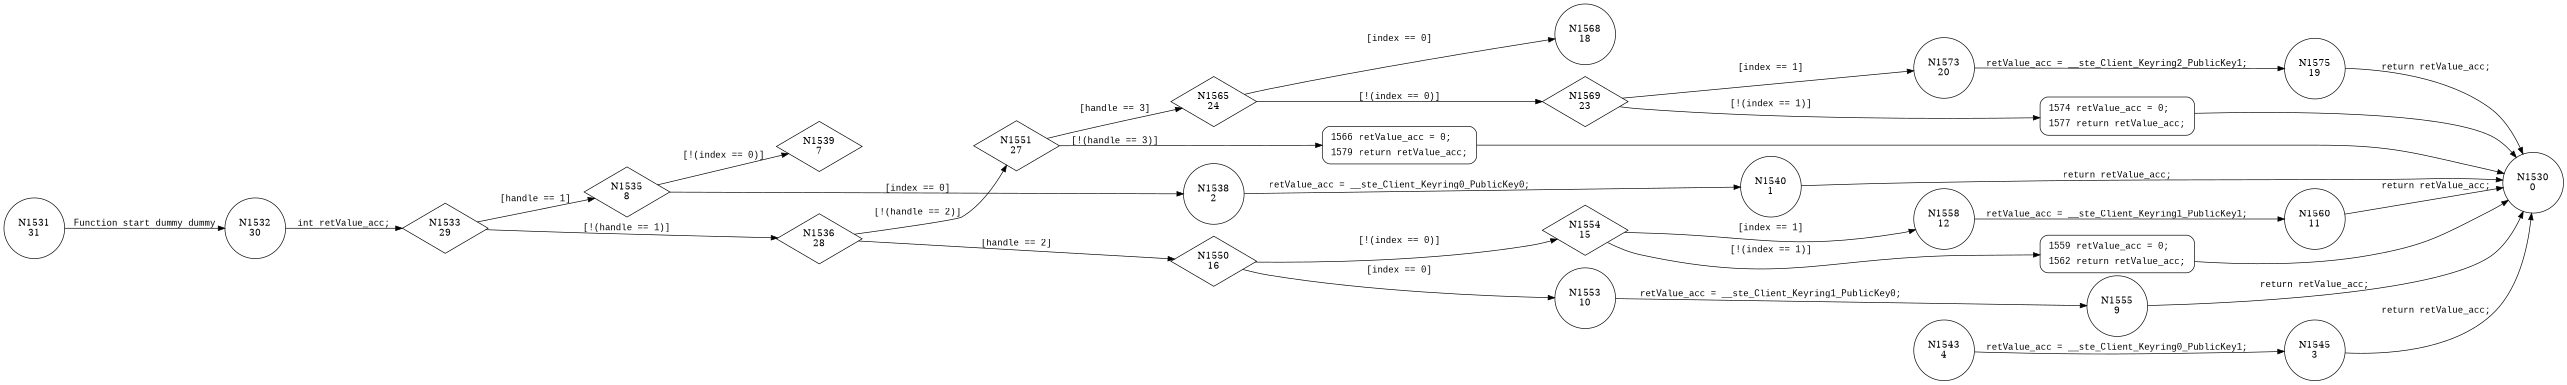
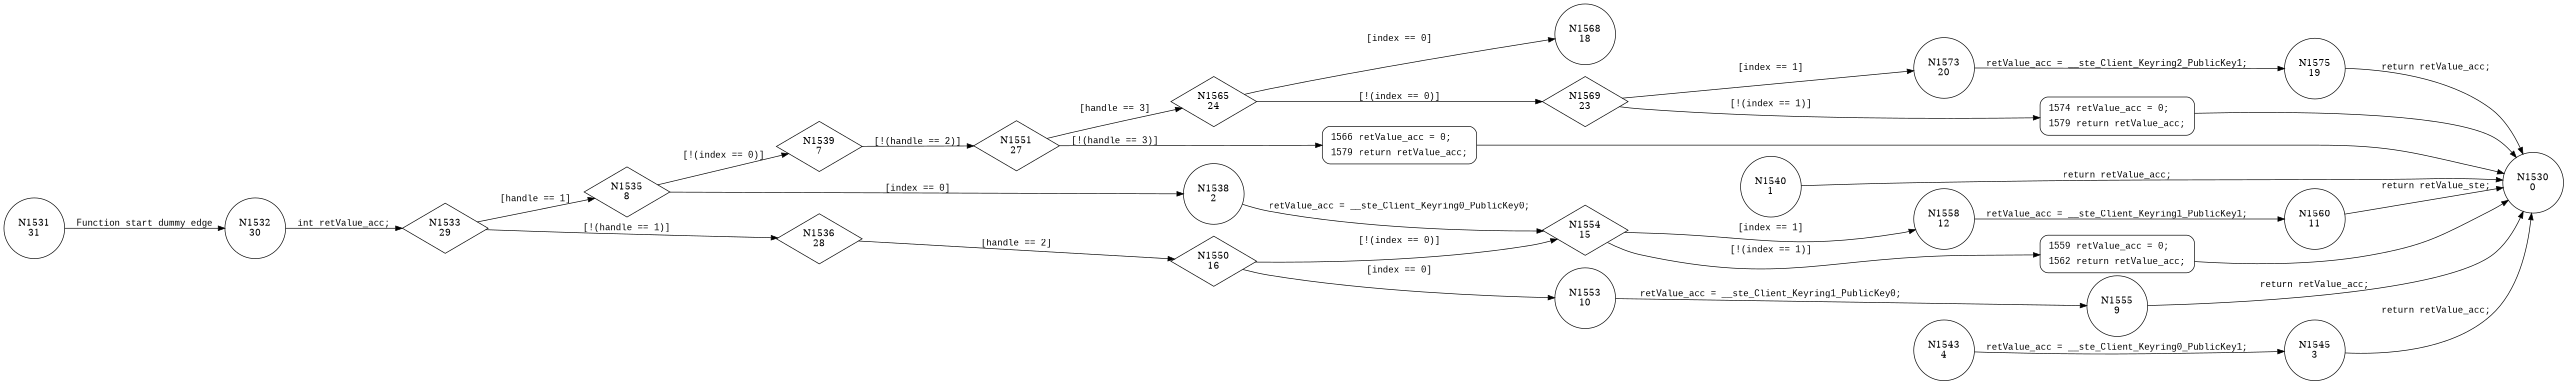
node "1574": text "1577" -> "1579"
edge "N1560 11" -> "N1530 0": label "return retValue_acc;" -> "return retValue_ste;"
edge "N1538 2" -> "N1540 1": now "N1538 2" -> "N1554 15"
edge "N1536 28" -> "N1551 27": now "N1539 7" -> "N1551 27"
edge "N1531 31" -> "N1532 30": label "Function start dummy dummy" -> "Function start dummy edge"
